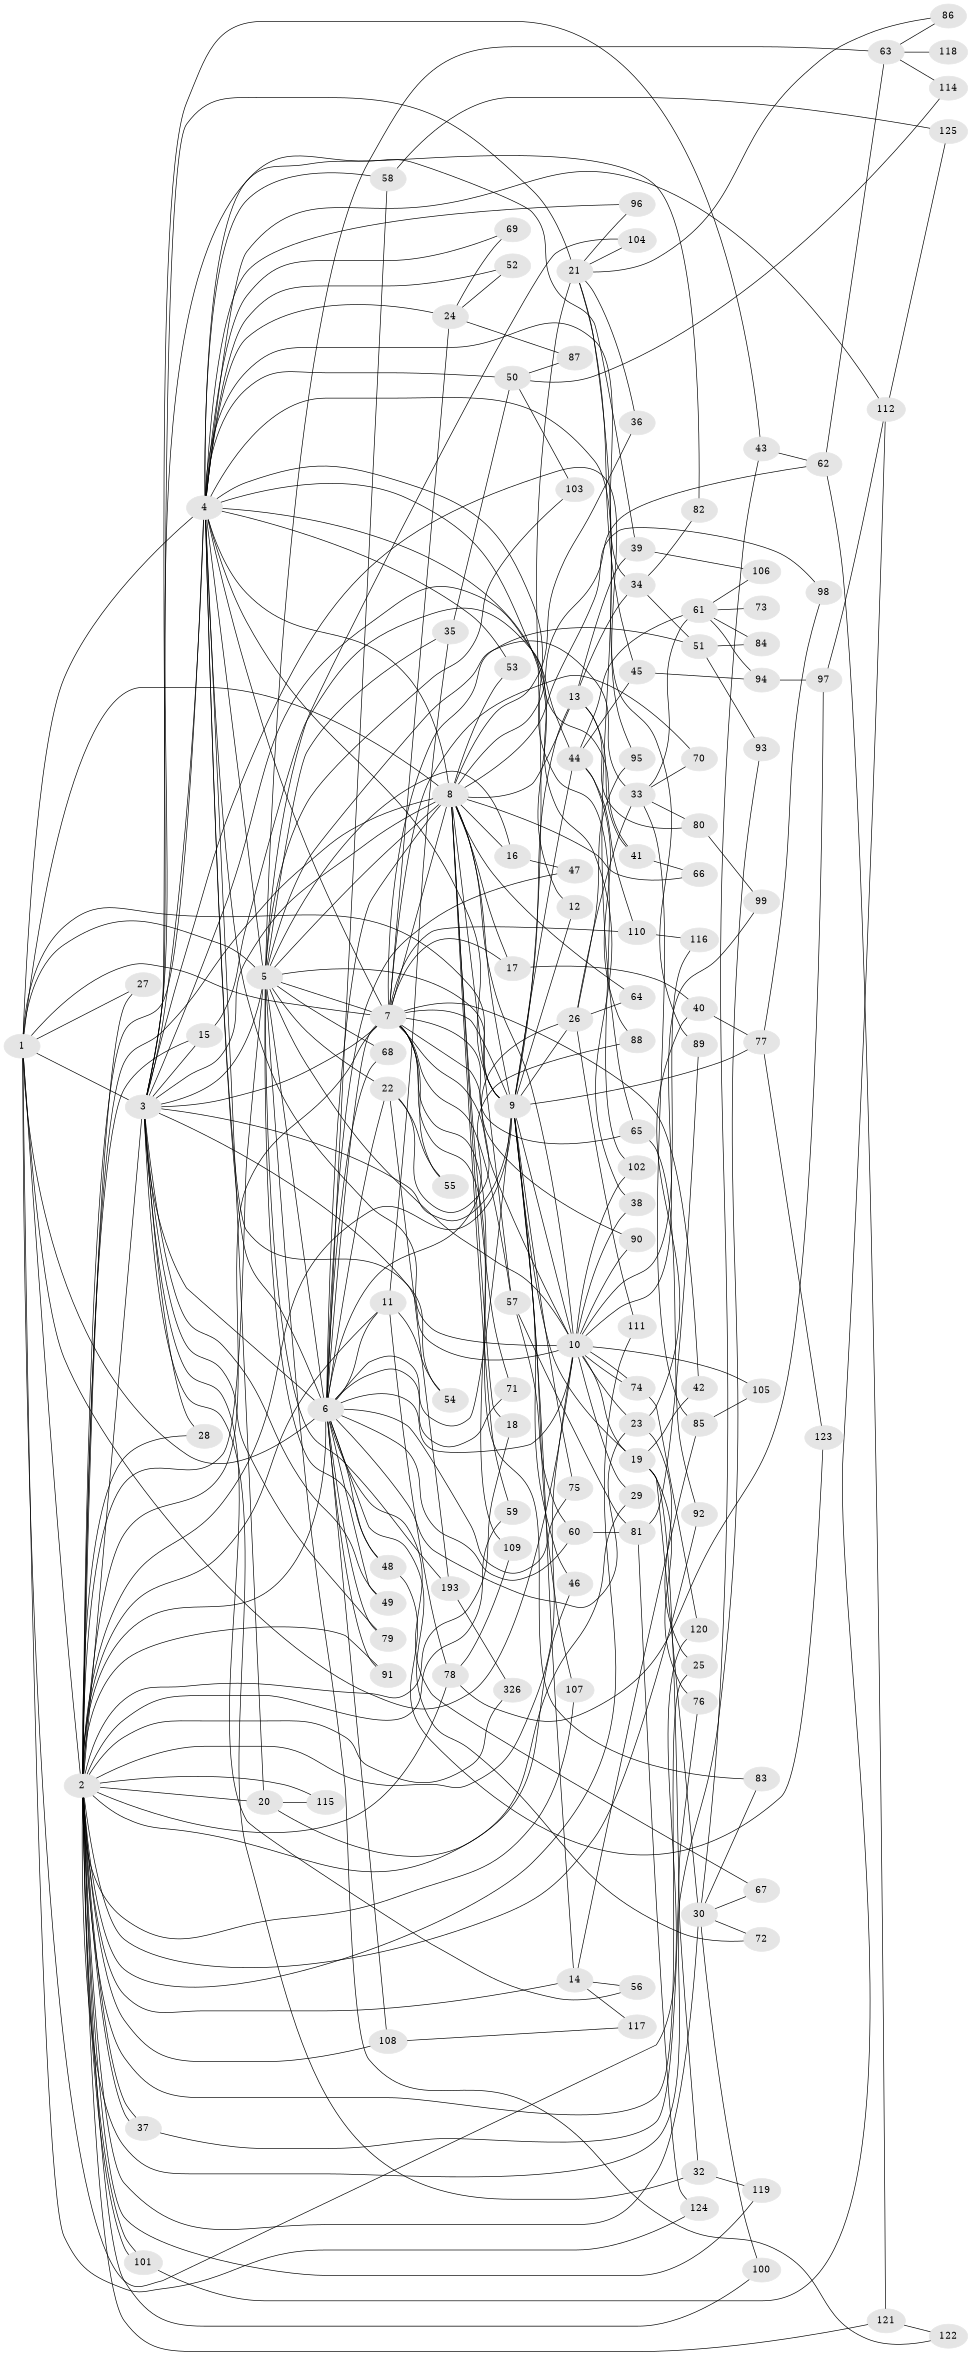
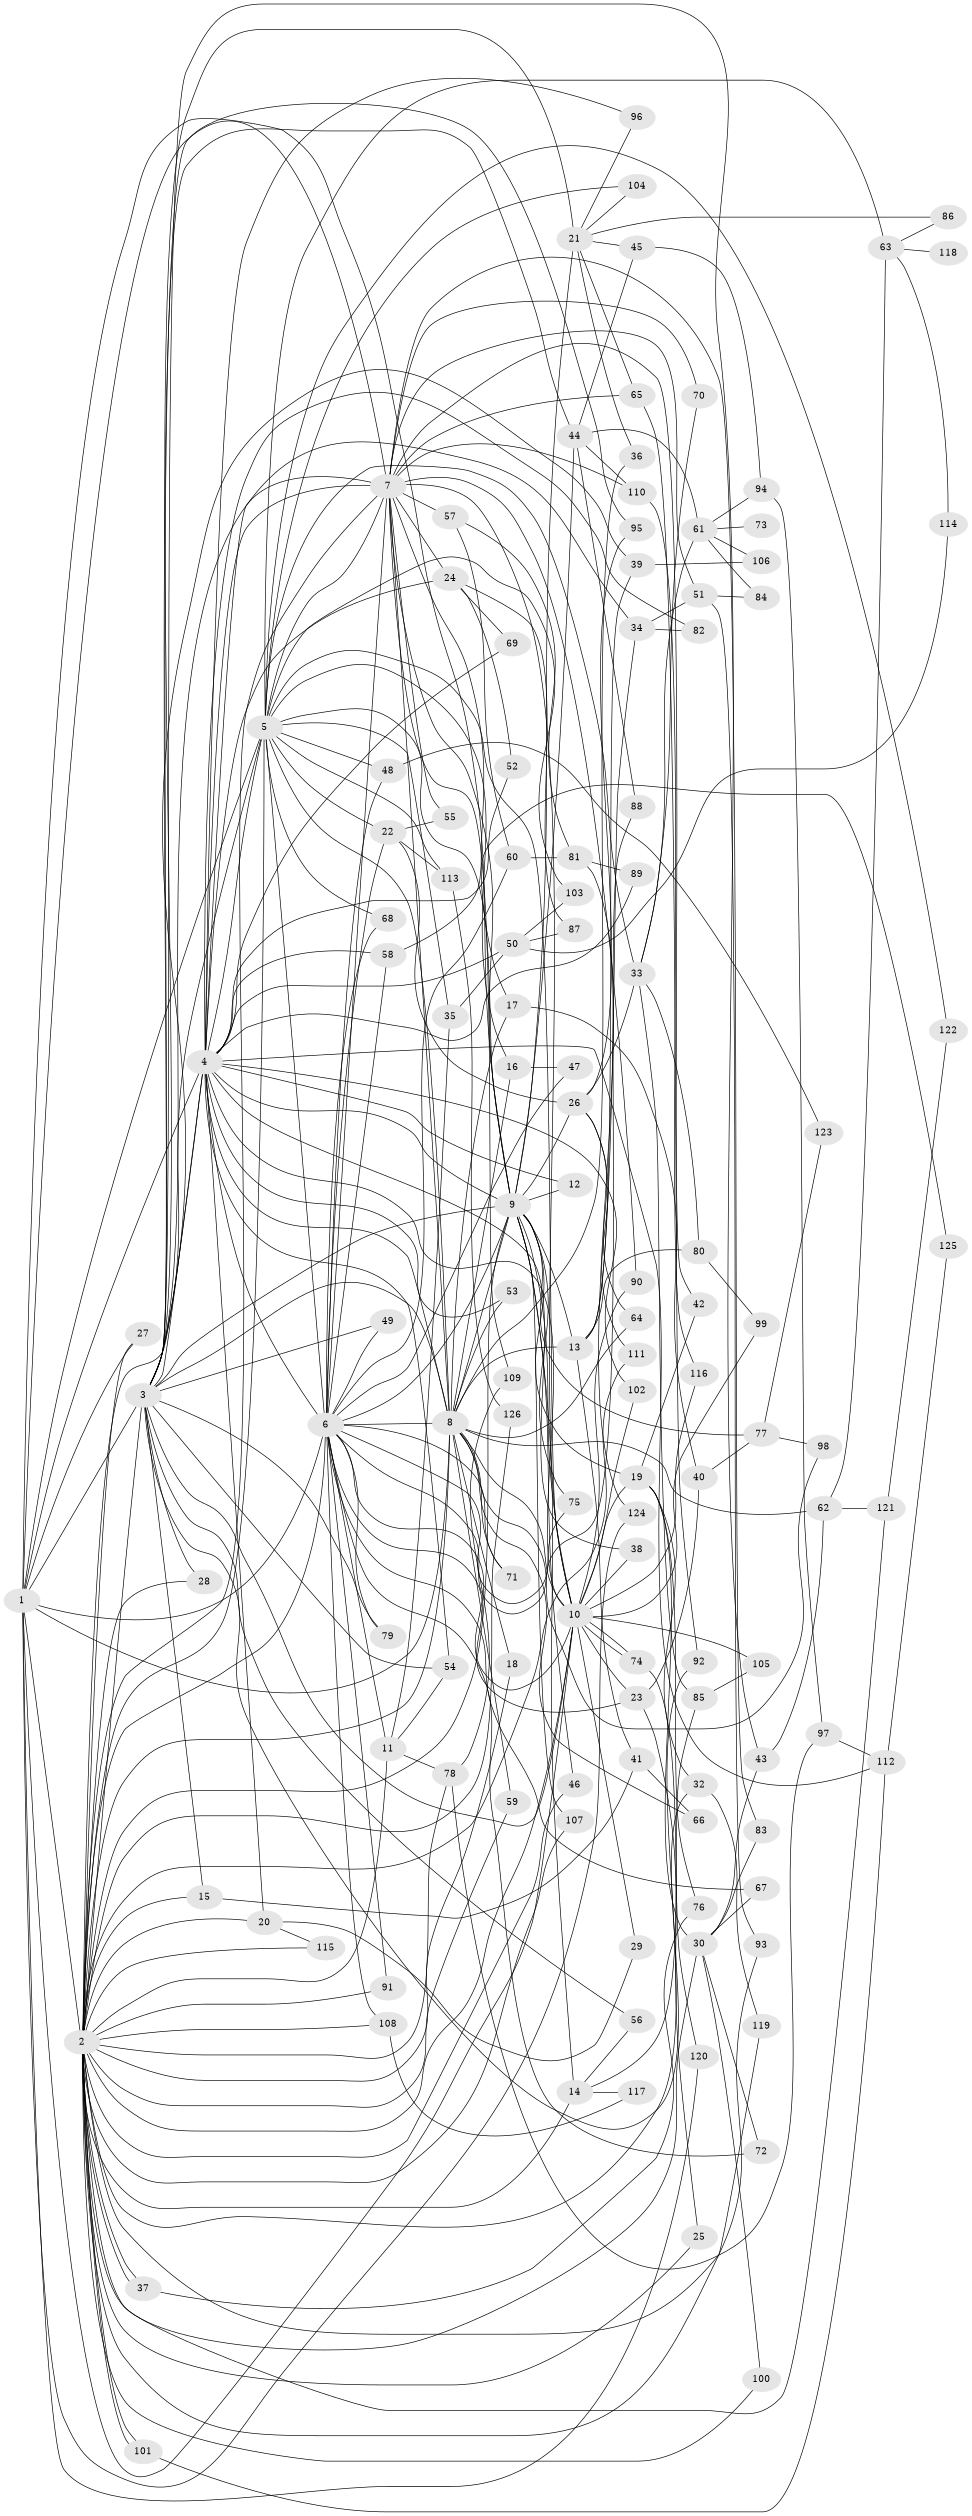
edge "8" -- "57": removed
edge "3" -- "6": now "3" -- "54"
node "193": label "193" -> "113"
node "326": label "326" -> "126"
